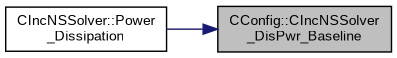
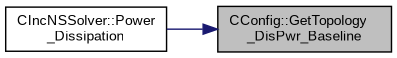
node "CConfig::CIncNSSolver _DisPwr_Baseline": label "CConfig::CIncNSSolver _DisPwr_Baseline" -> "CConfig::GetTopology _DisPwr_Baseline"
